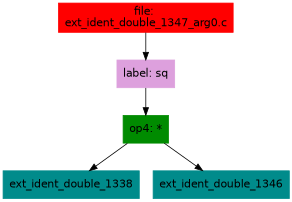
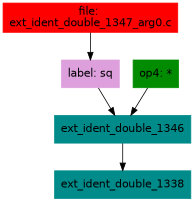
edge "label: sq" -> "op4: *": now "label: sq" -> "ext_ident_double_1346"
edge "op4: *" -> "ext_ident_double_1338": now "ext_ident_double_1346" -> "ext_ident_double_1338"
